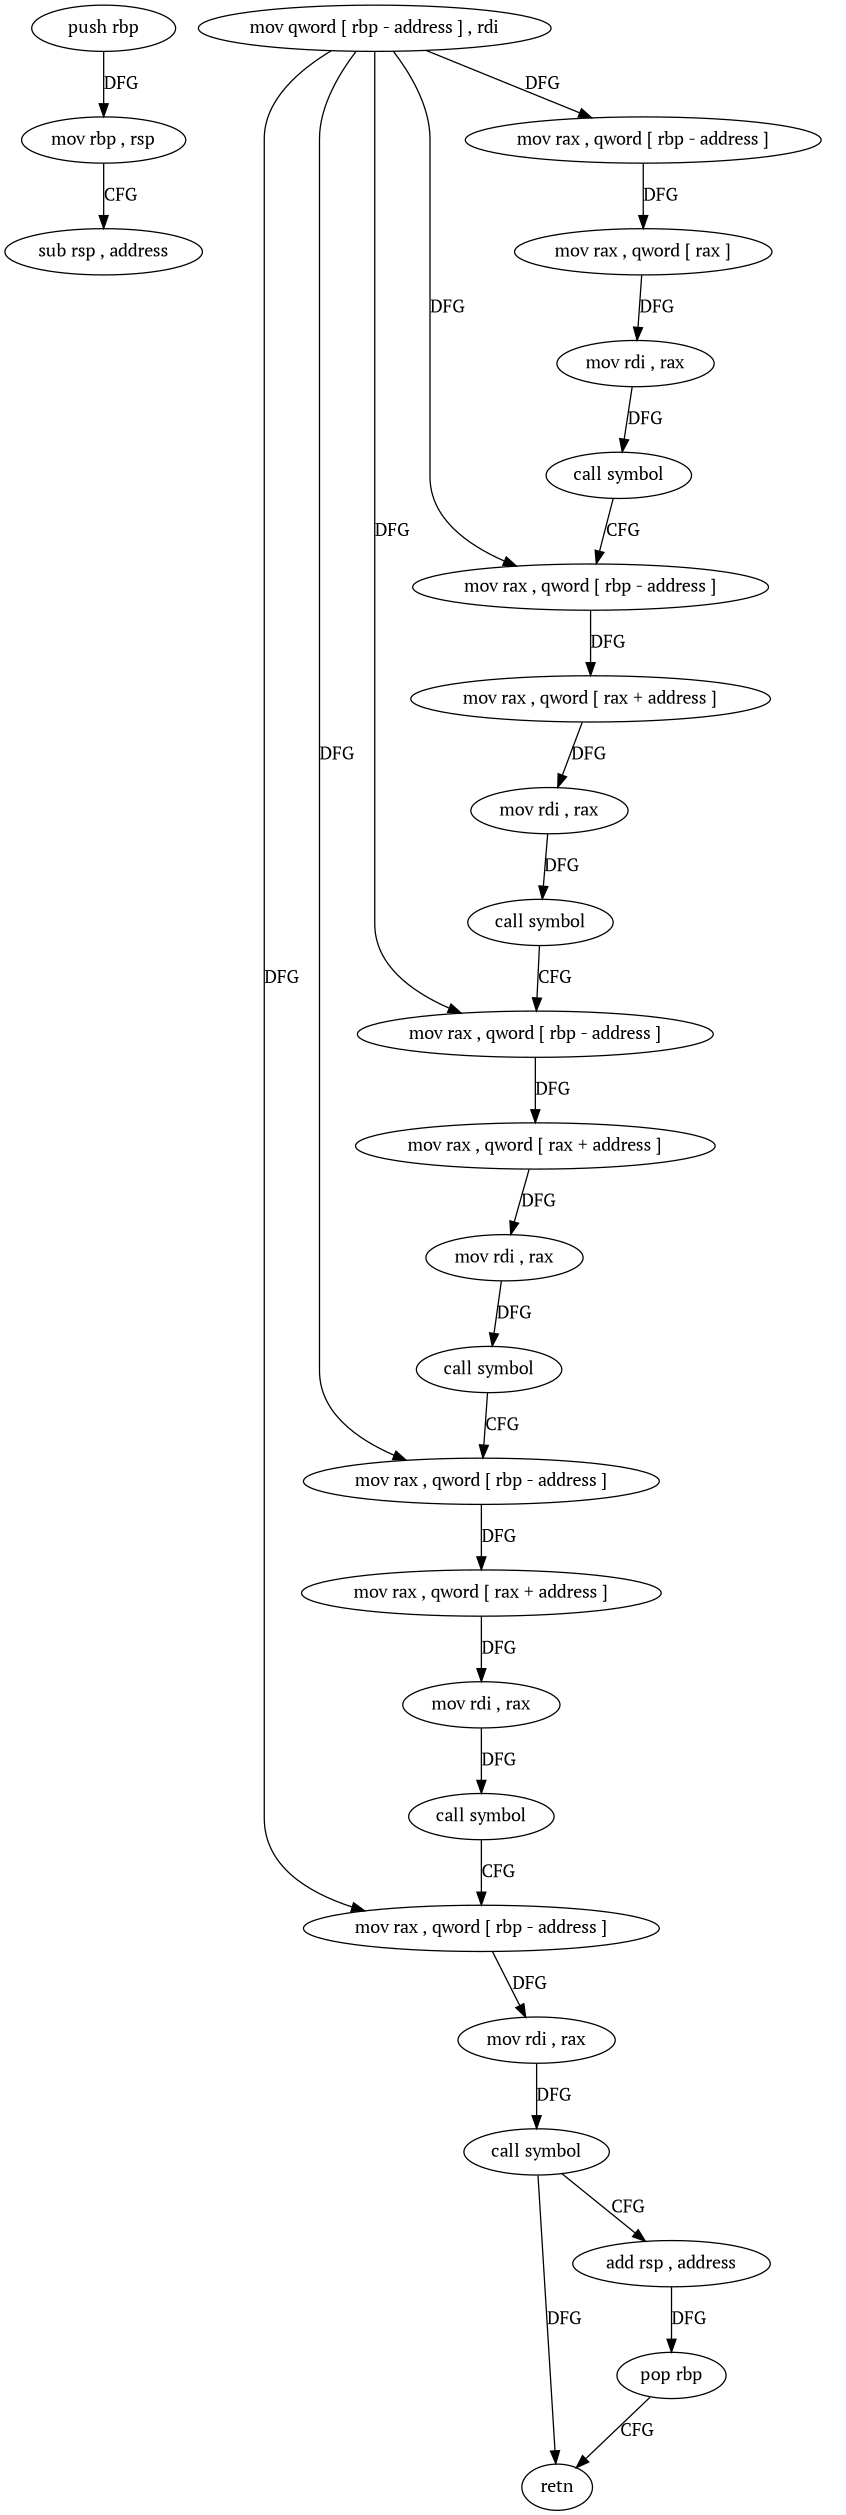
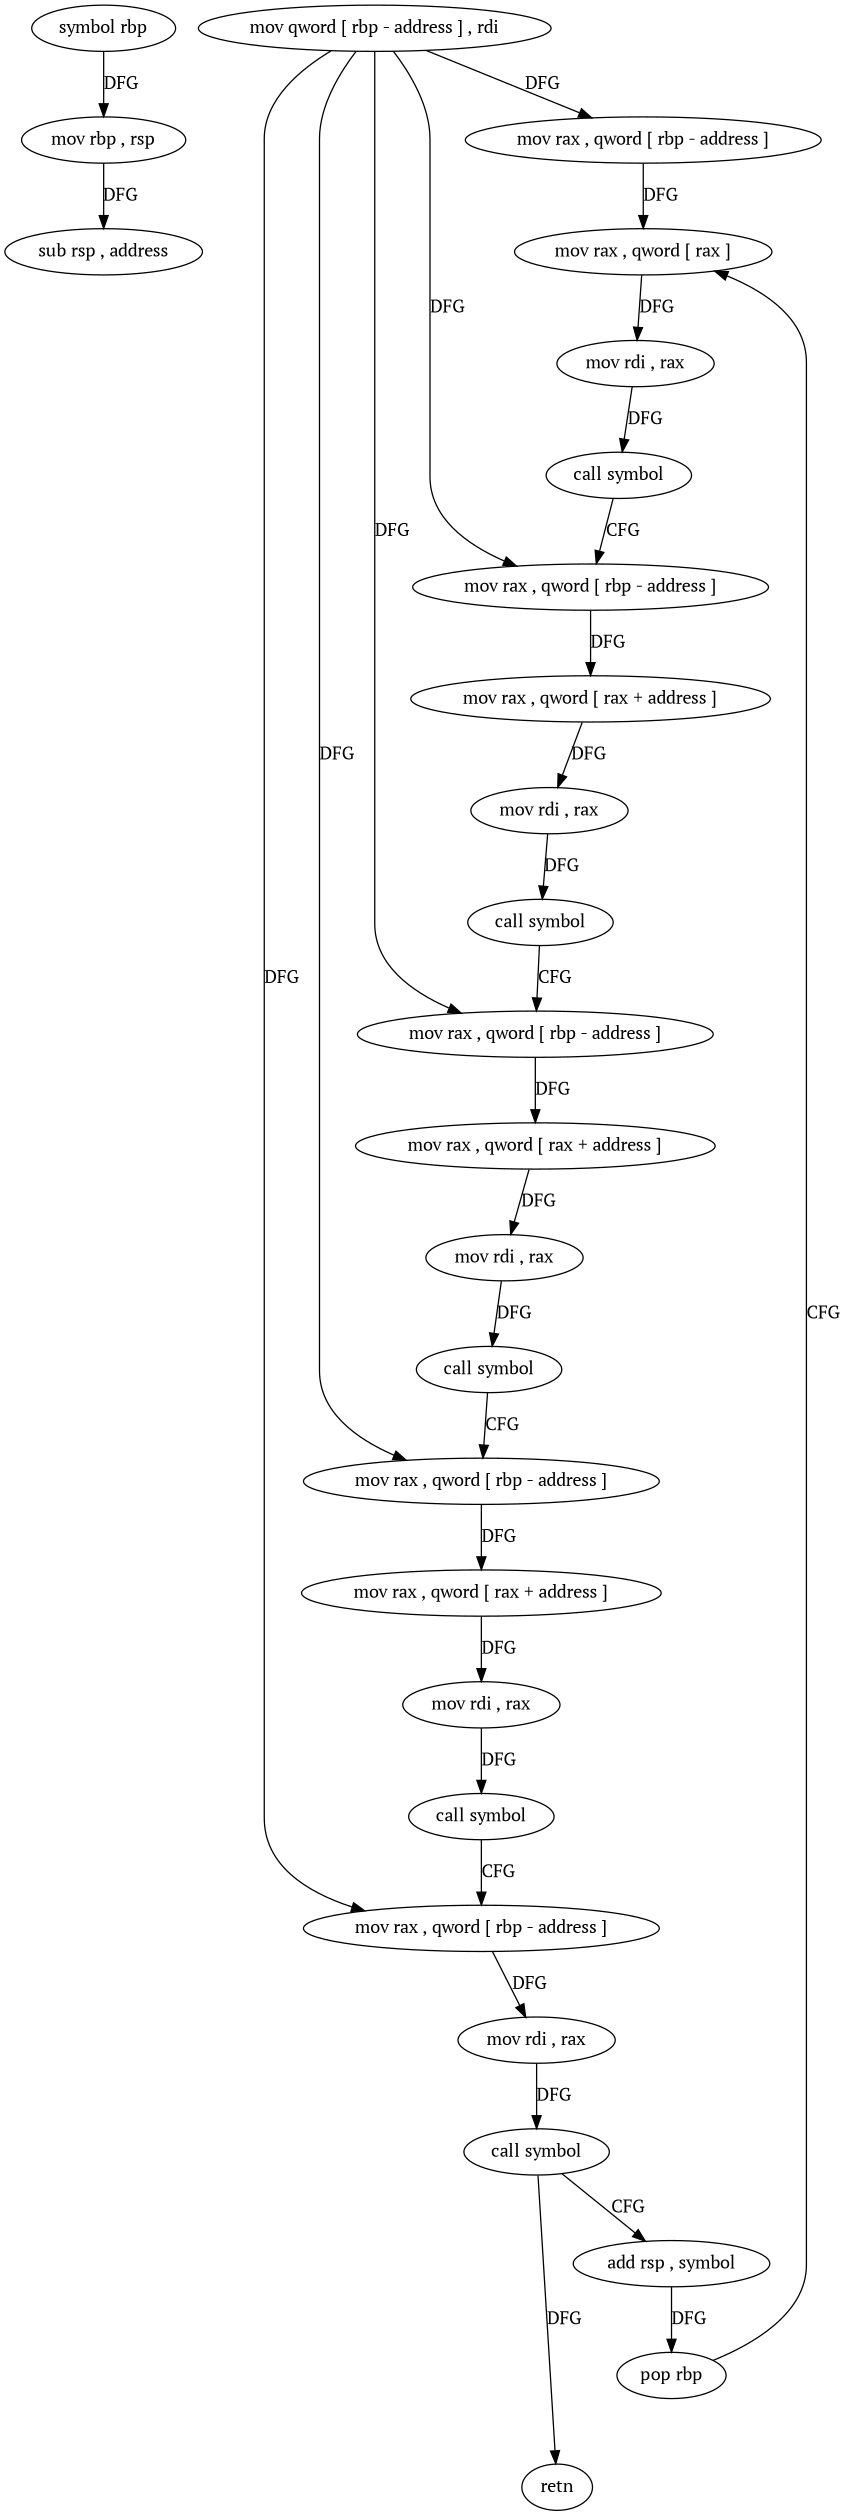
node "push rbp": label "push rbp" -> "symbol rbp"
edge "mov rbp , rsp" -> "sub rsp , address": label "CFG" -> "DFG"
node "add rsp , address": label "add rsp , address" -> "add rsp , symbol"
edge "pop rbp" -> "retn": now "pop rbp" -> "mov rax , qword [ rax ]"
